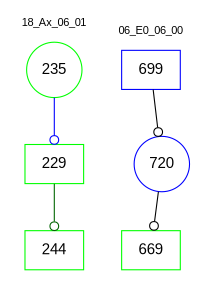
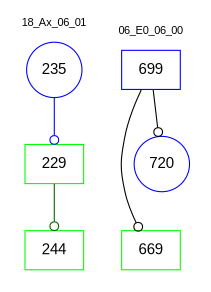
node "235": color green -> blue
edge "720" -> "669": now "699" -> "669"
